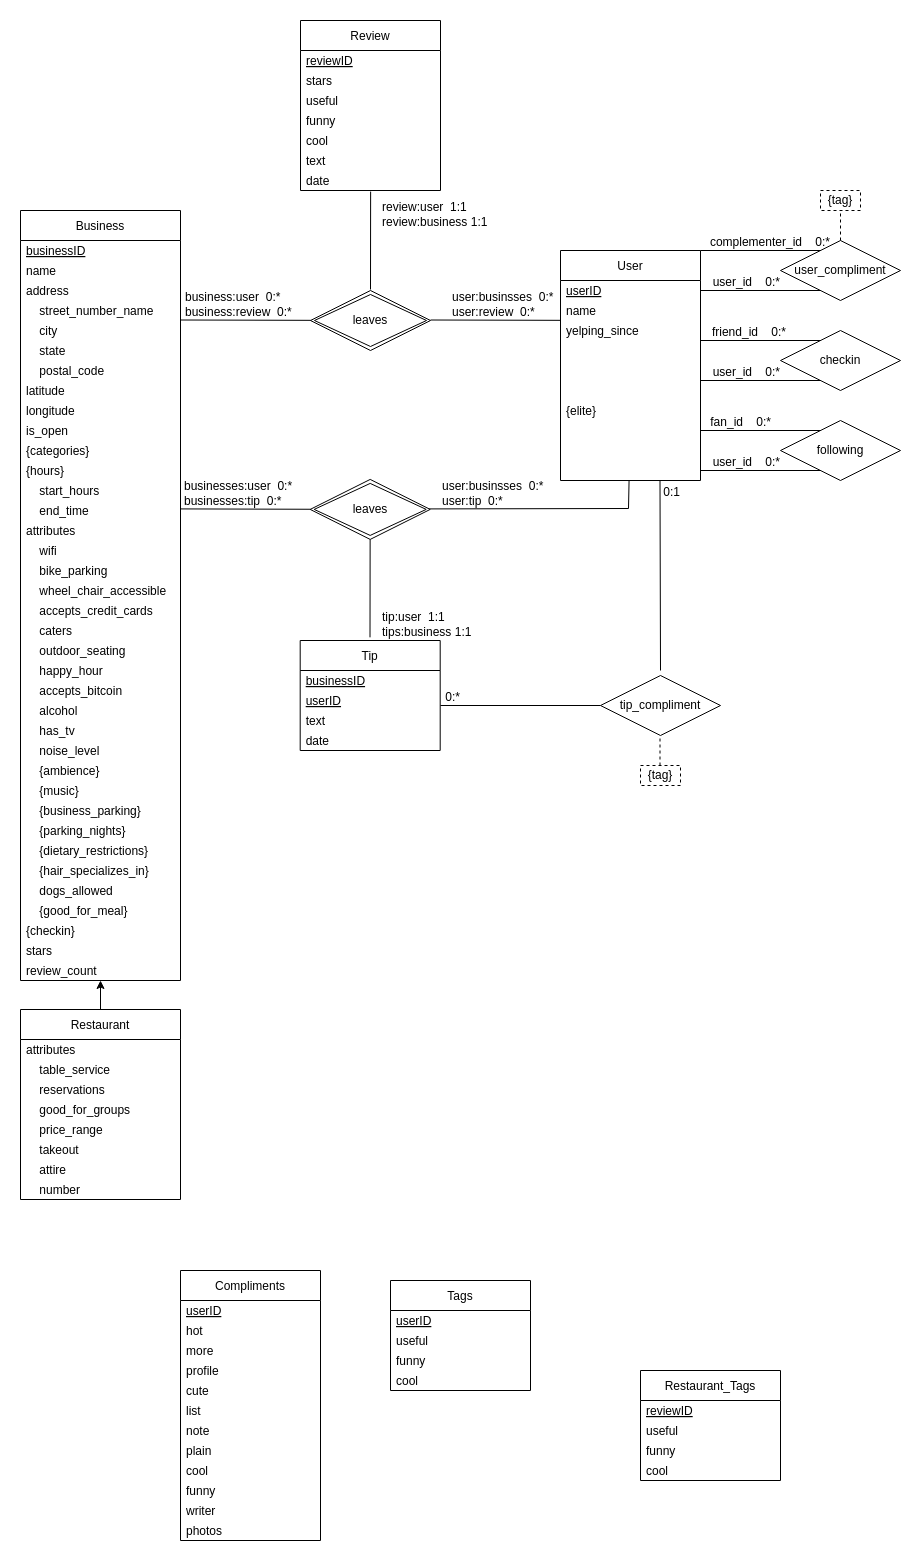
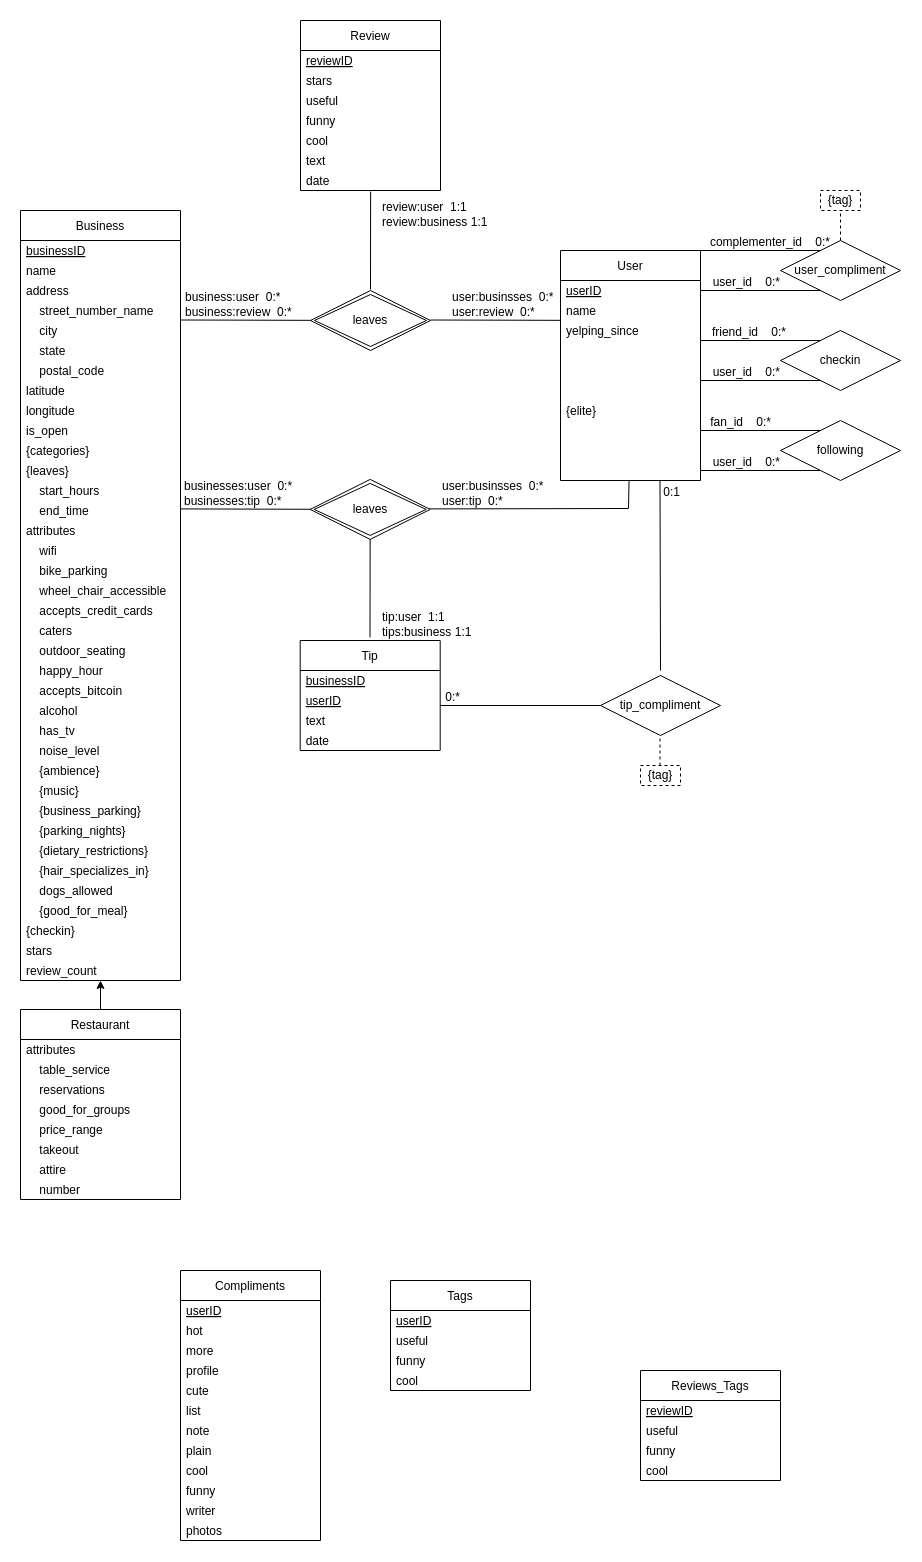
node "{hours}": label "{hours}" -> "{leaves}"
node "Restaurant_Tags": label "Restaurant_Tags" -> "Reviews_Tags"
